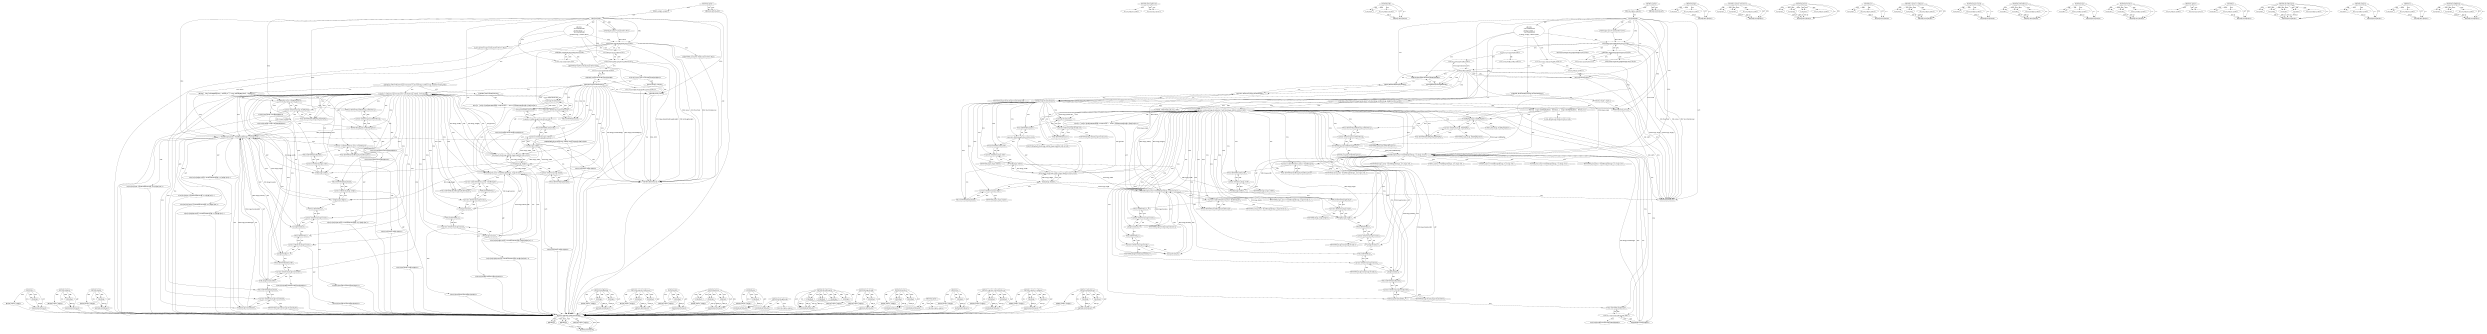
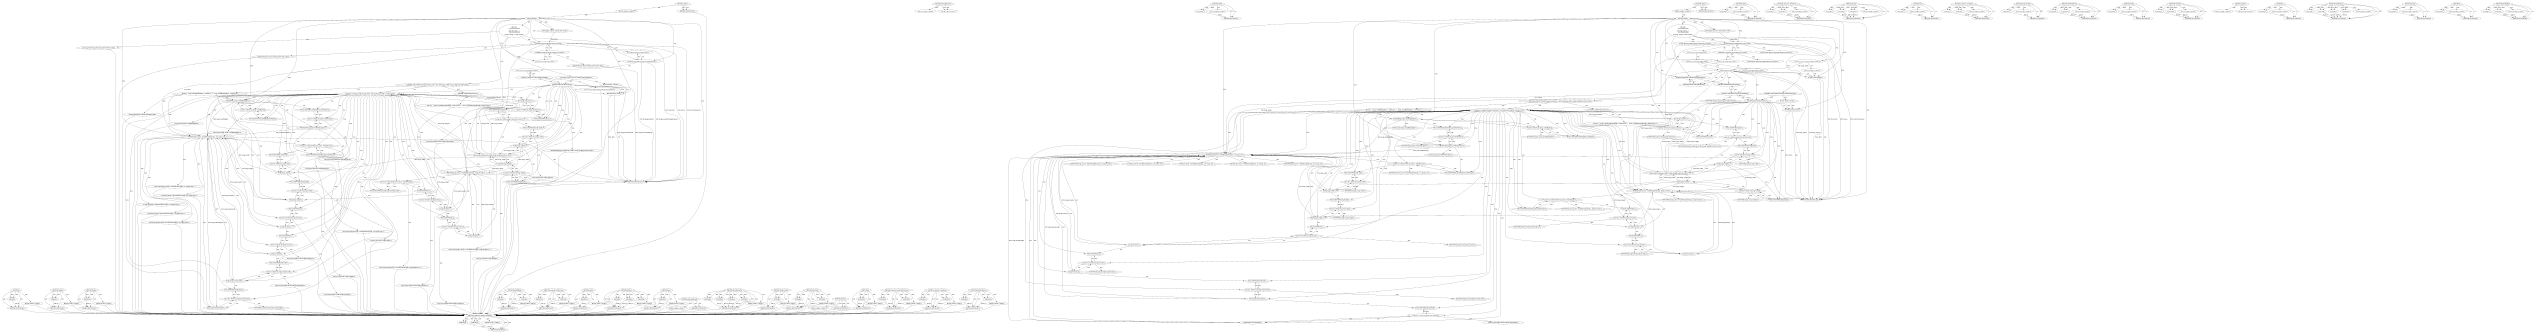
node "<(LOCAL,gfx.Rect image_bounds: gfx.Rect)<SUB>7</SUB>>": added
edge "(FIELD_IDENTIFIER,empty,empty)" -> "(IDENTIFIER,image_,image_.empty())": now "(<operator>.fieldAccess,image_.empty)" -> "(IDENTIFIER,image_,image_.empty())"
edge "(empty,image_.empty())" -> "(<operator>.fieldAccess,image_.empty)": label "DDG: image_bounds.size" -> "AST: "
edge "(CONTROL_STRUCTURE,IF,if (image_.empty()))" -> "(empty,image_.empty())": label "AST: " -> "DDG: image_.empty"
node "<(LOCAL,SkPaint paint: SkPaint)<SUB>10</SUB>>": added
node "<(LOCAL,SkPaint paint: SkPaint)<SUB>13</SUB>>": removed
